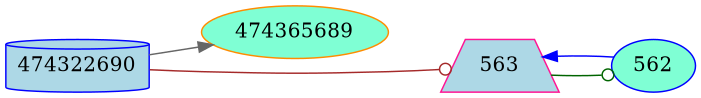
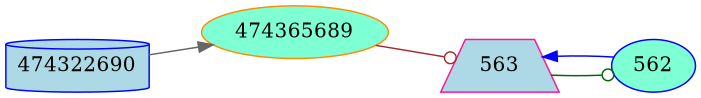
edge "474322690" -> "563": now "474365689" -> "563"
